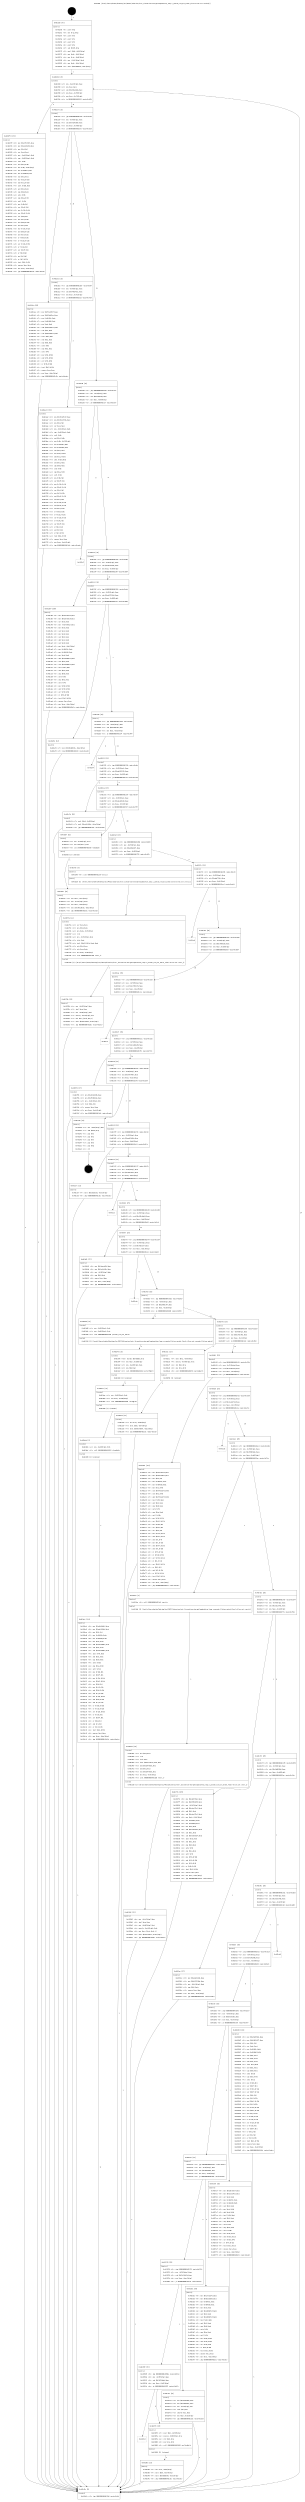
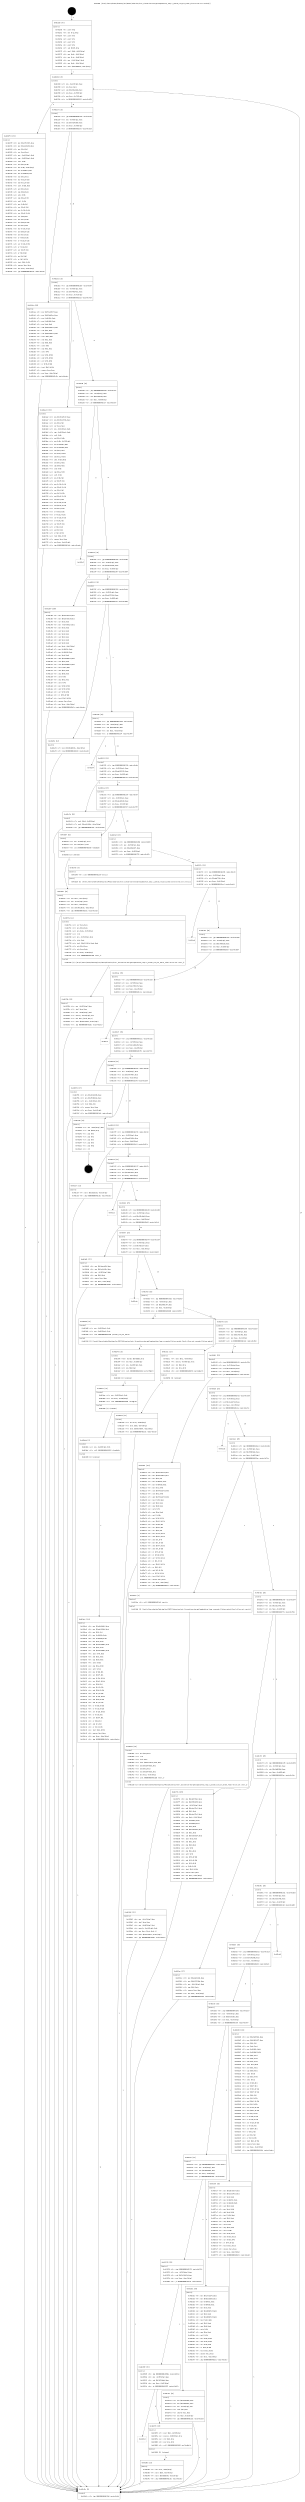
edge "0x4012a4 [22]" -> "0x4012d0 [22]": now "0x4012ba [22]" -> "0x4012d0 [22]"
